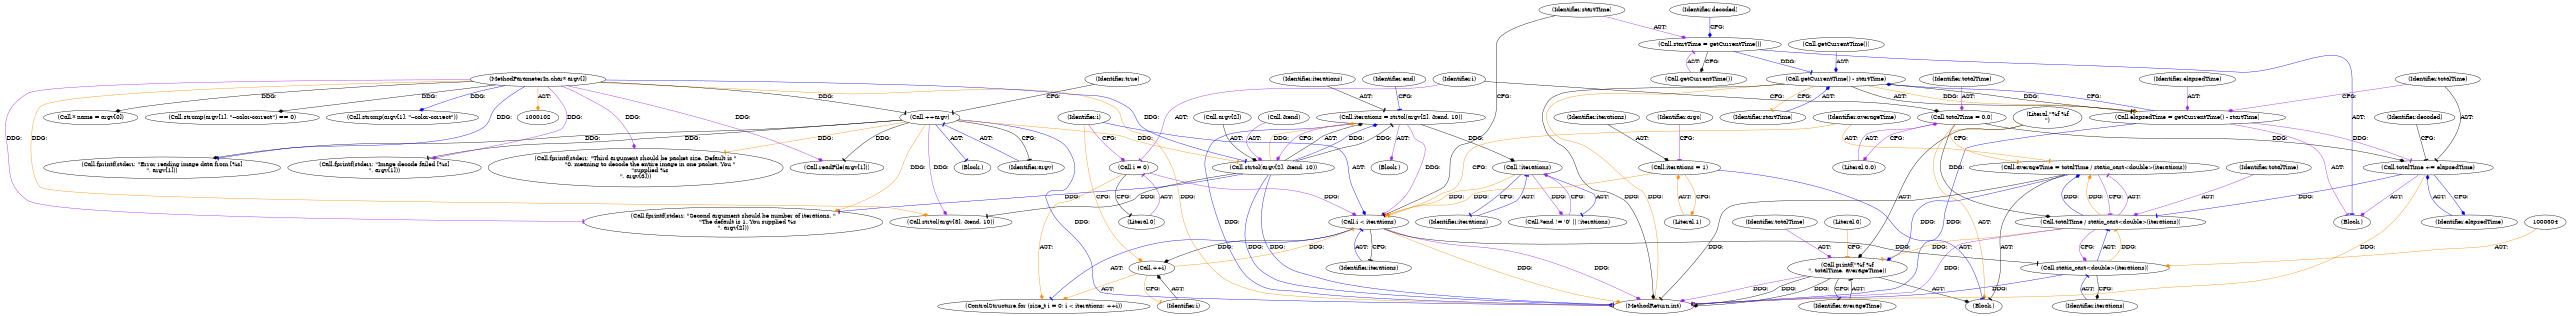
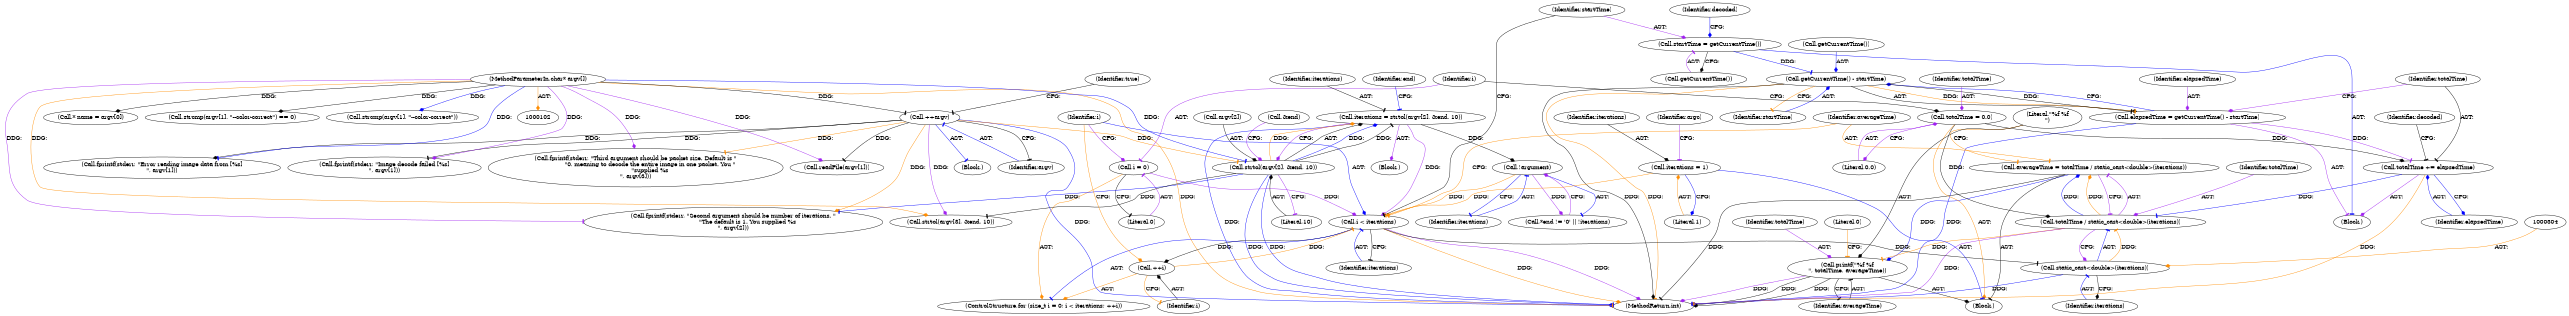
edge "(Call,&end)" -> "(Call,strtol(argv[2], &end, 10))": label "AST: " -> "CFG: "
node "(Call,!iterations)": label "(Call,!iterations)" -> "(Call,!argument)"
edge "(Call,iterations = 1)" -> "(Literal,1)": color darkorange -> blue
node "(Literal,10)": added
